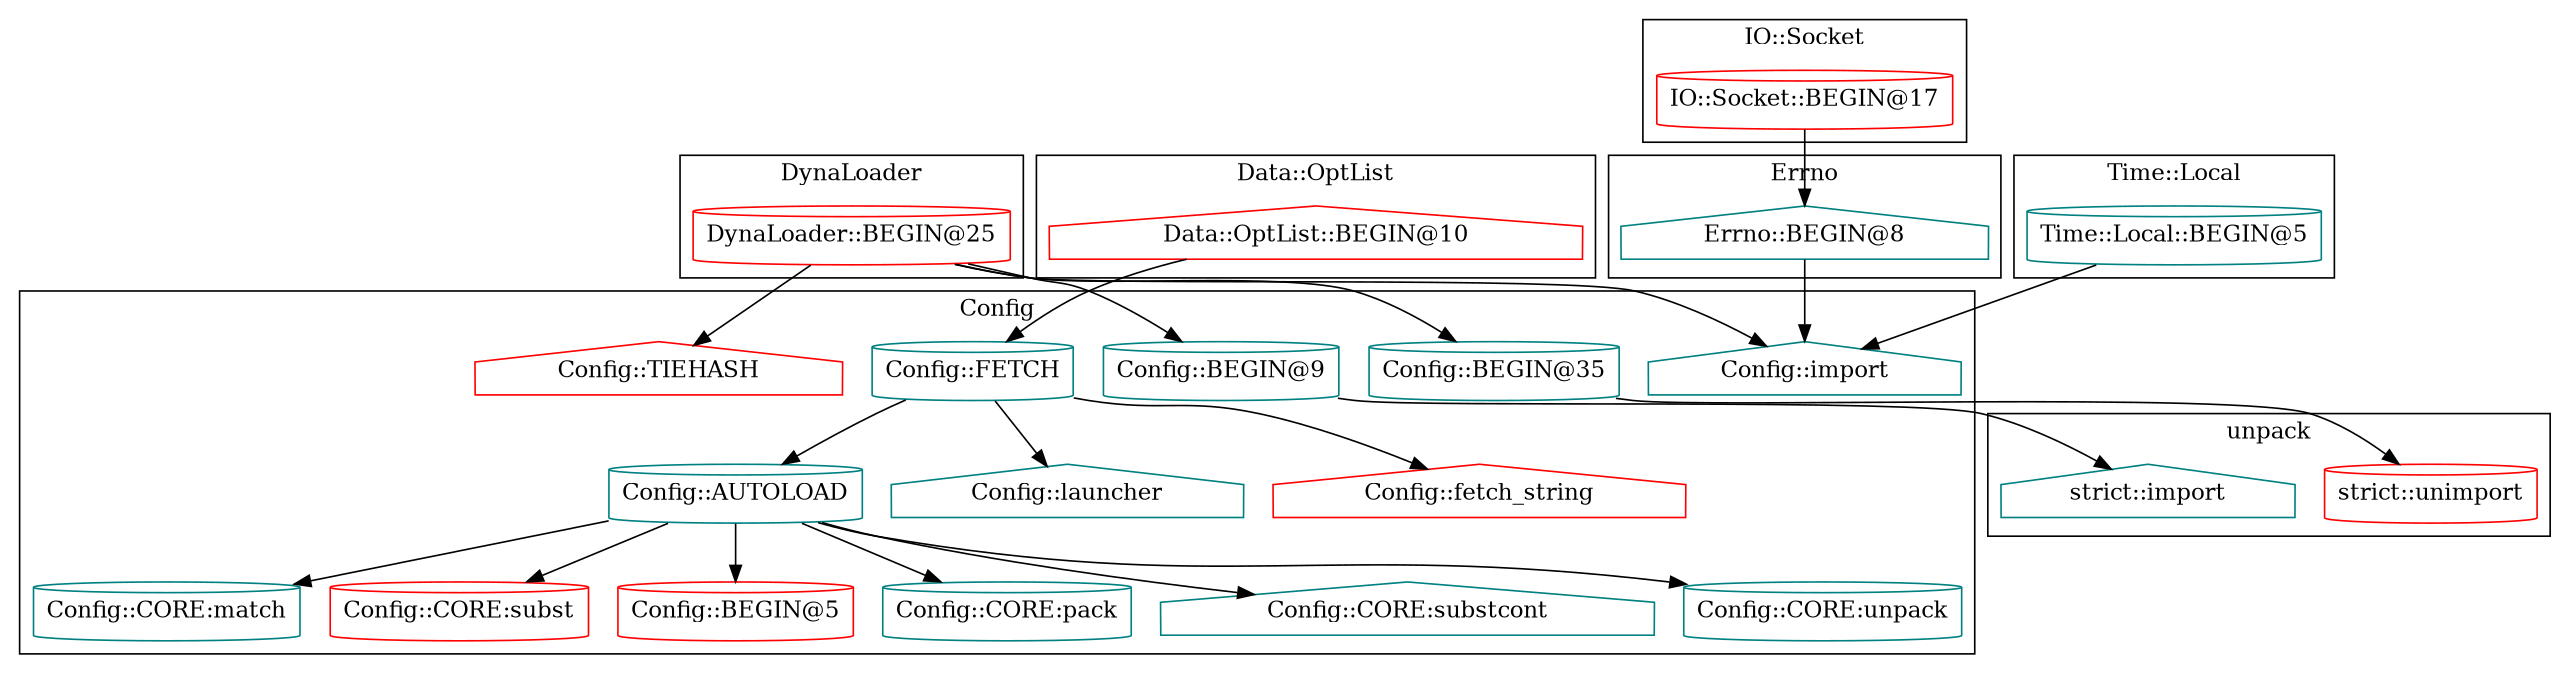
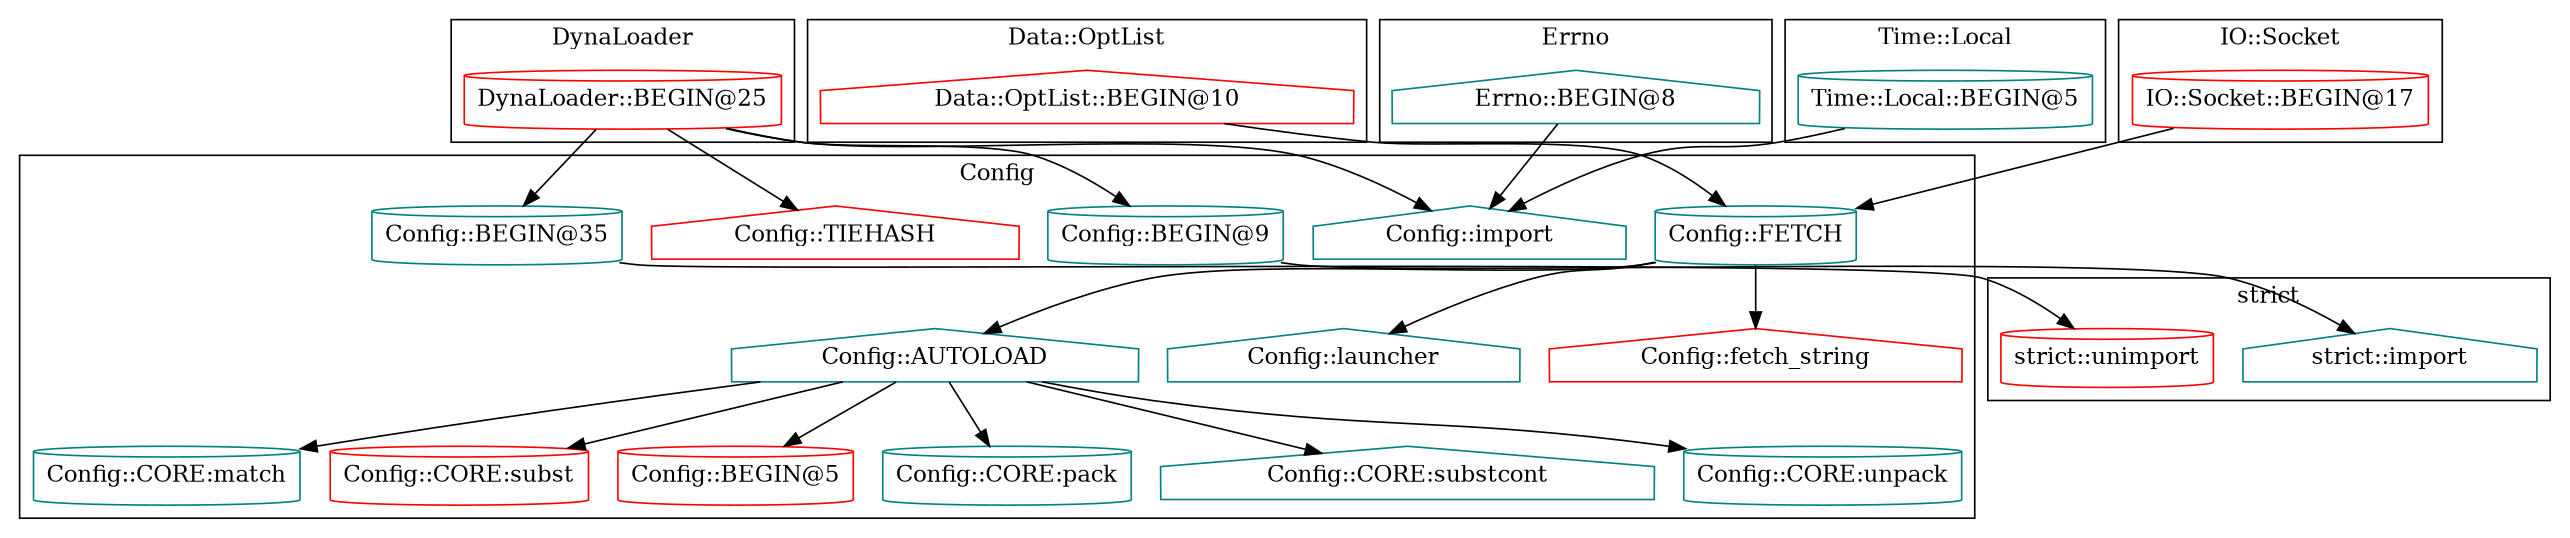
edge "IO::Socket::BEGIN@17" -> "Errno::BEGIN@8": now "IO::Socket::BEGIN@17" -> "Config::FETCH"
cluster "unpack": label "unpack" -> "strict"
node "Config::AUTOLOAD": shape cylinder -> house
